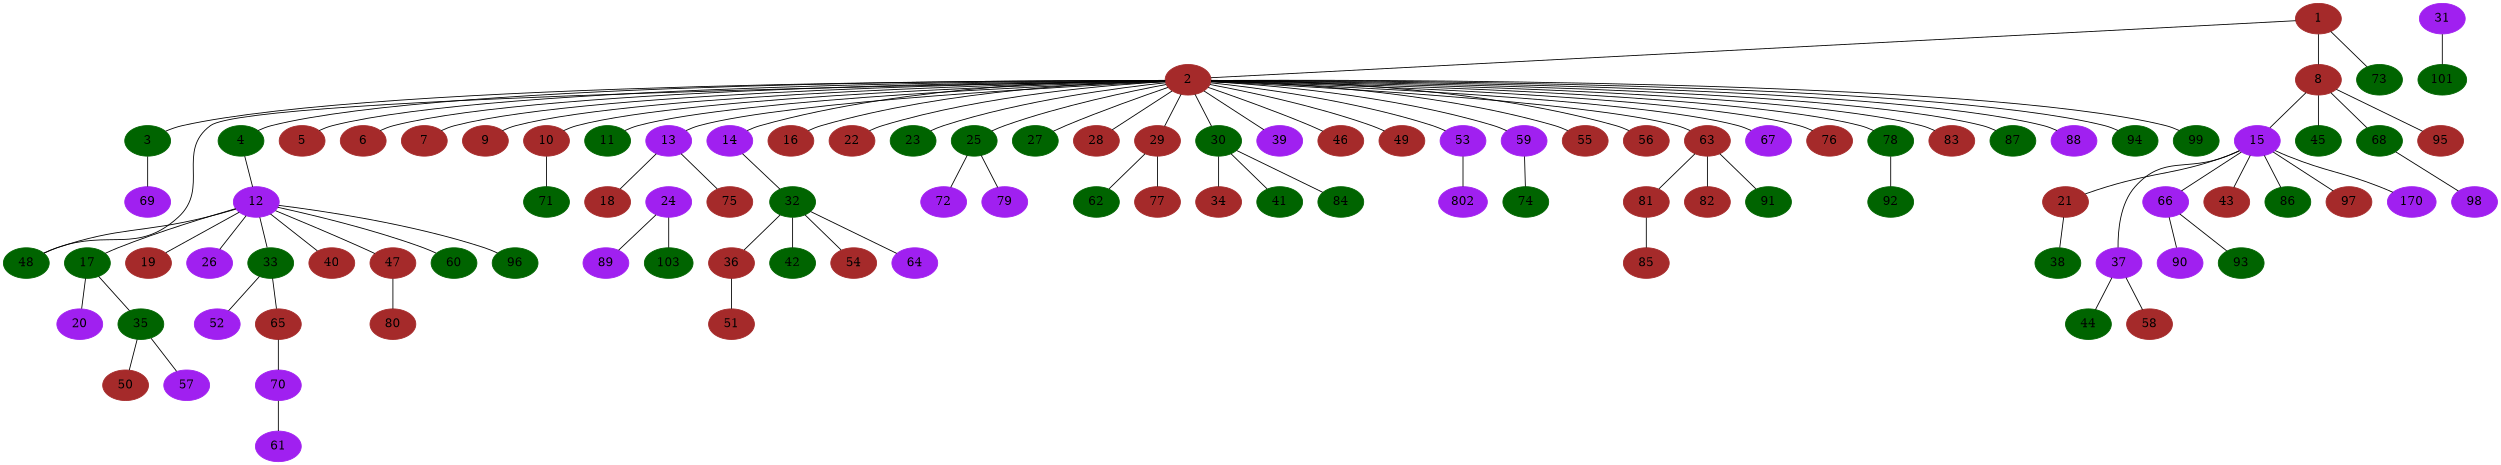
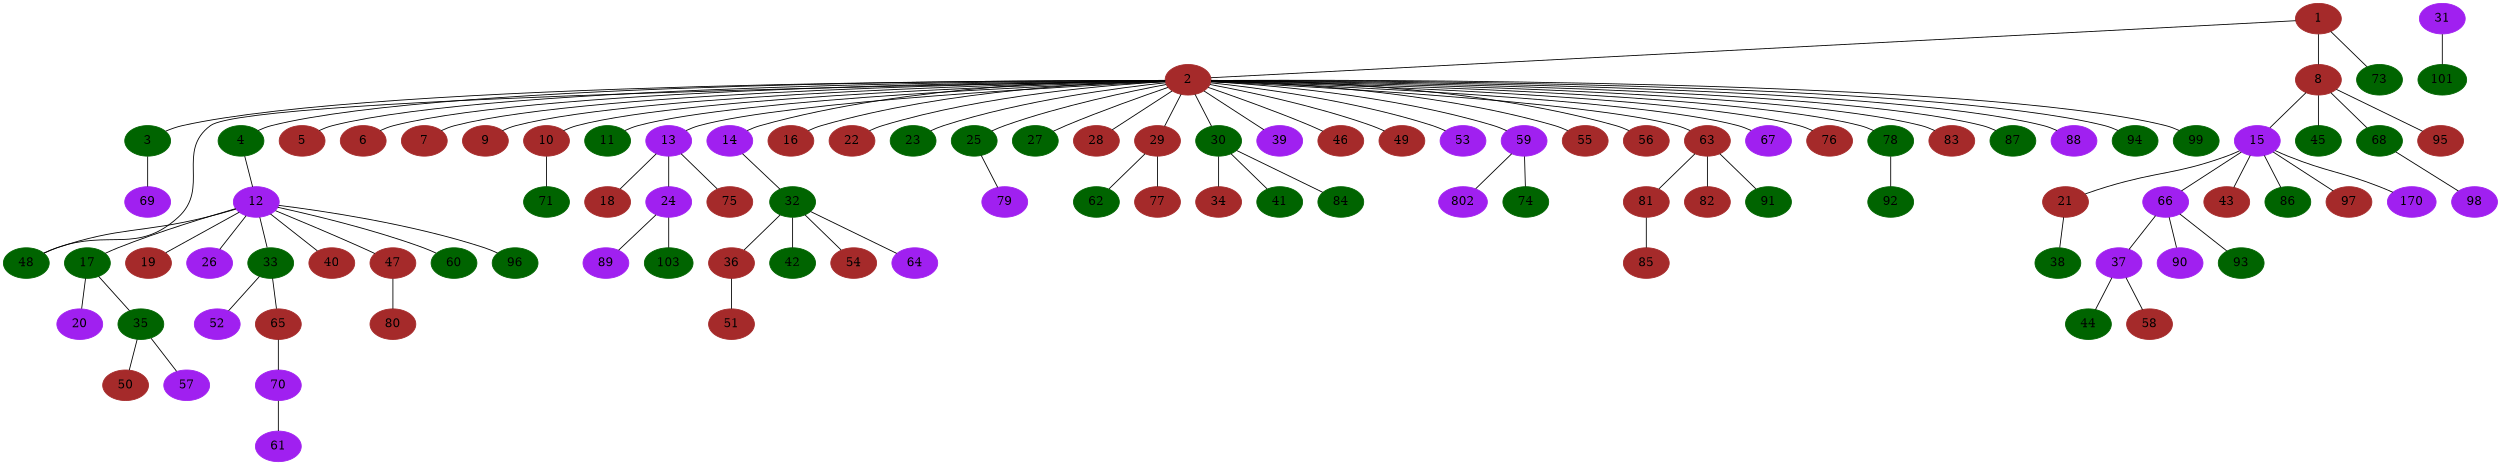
edge "15" -- "37": now "66" -- "37"
edge "13" -- "24": added
edge "53" -- "802": now "59" -- "802"
node "72": removed
